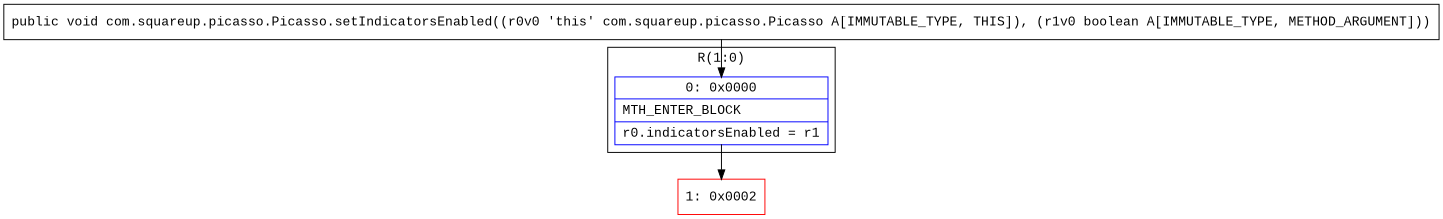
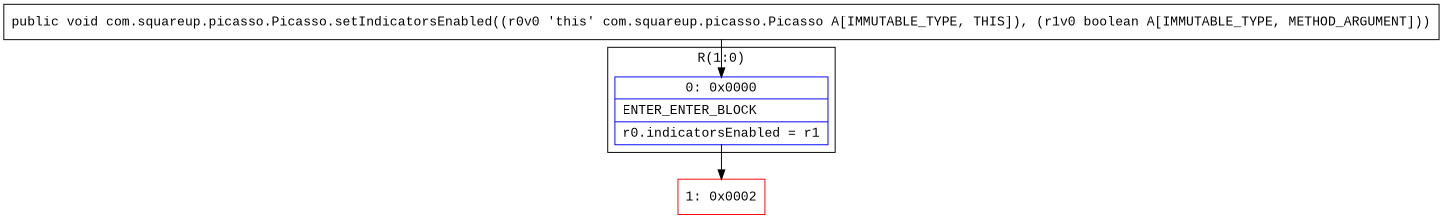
node "0: 0x0000": text "MTH_ENTER_BLOCK" -> "ENTER_ENTER_BLOCK"
